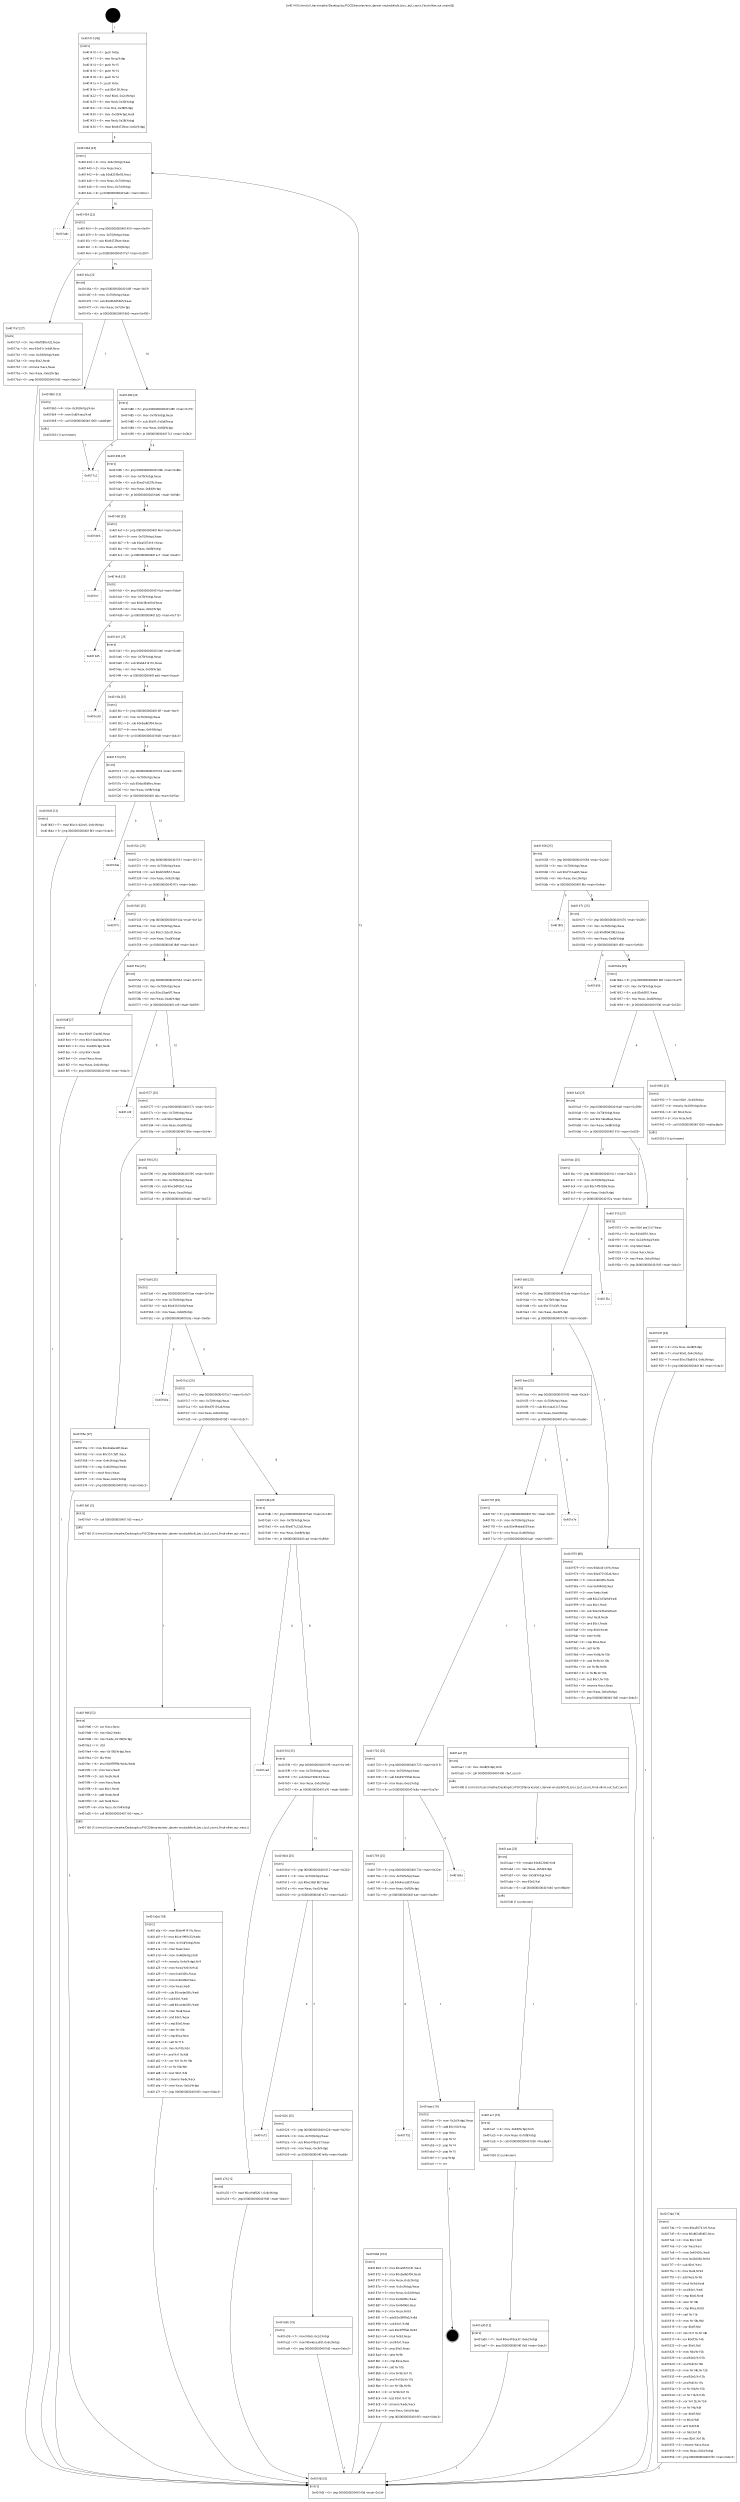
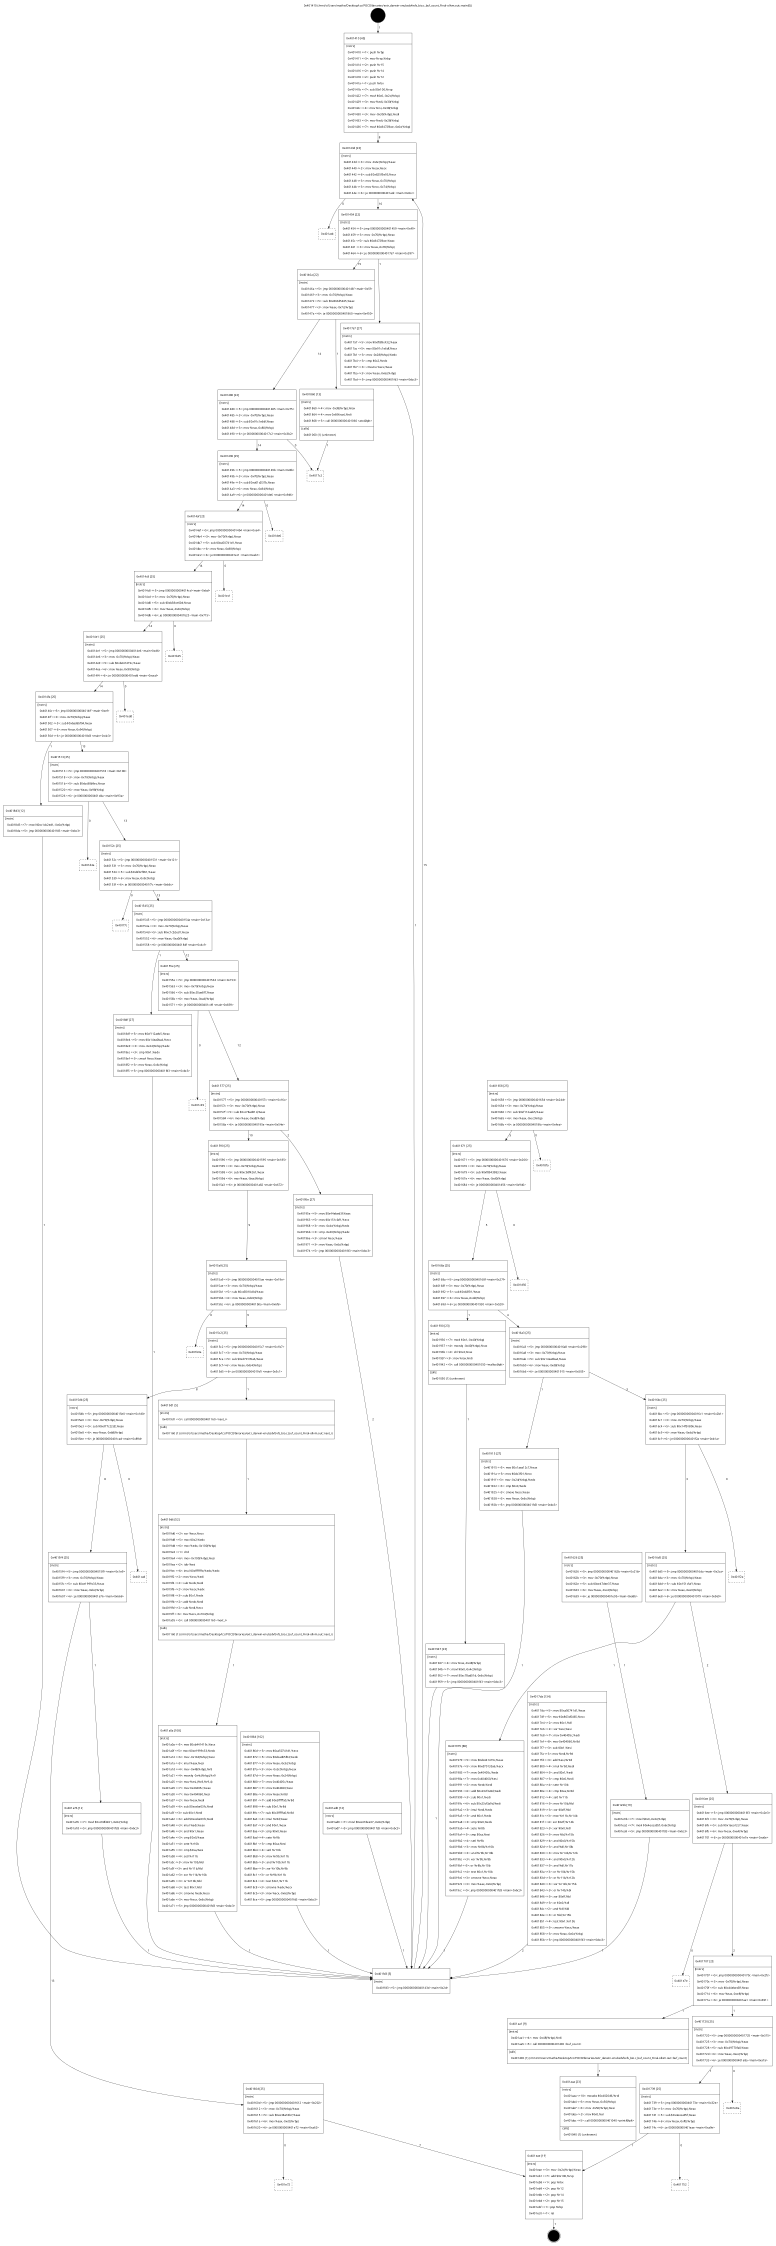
edge "0x40160d [25]" -> "0x401626 [25]": now "0x40160d [25]" -> "0x401eae [19]"
node "0x401ac1 [15]": removed
